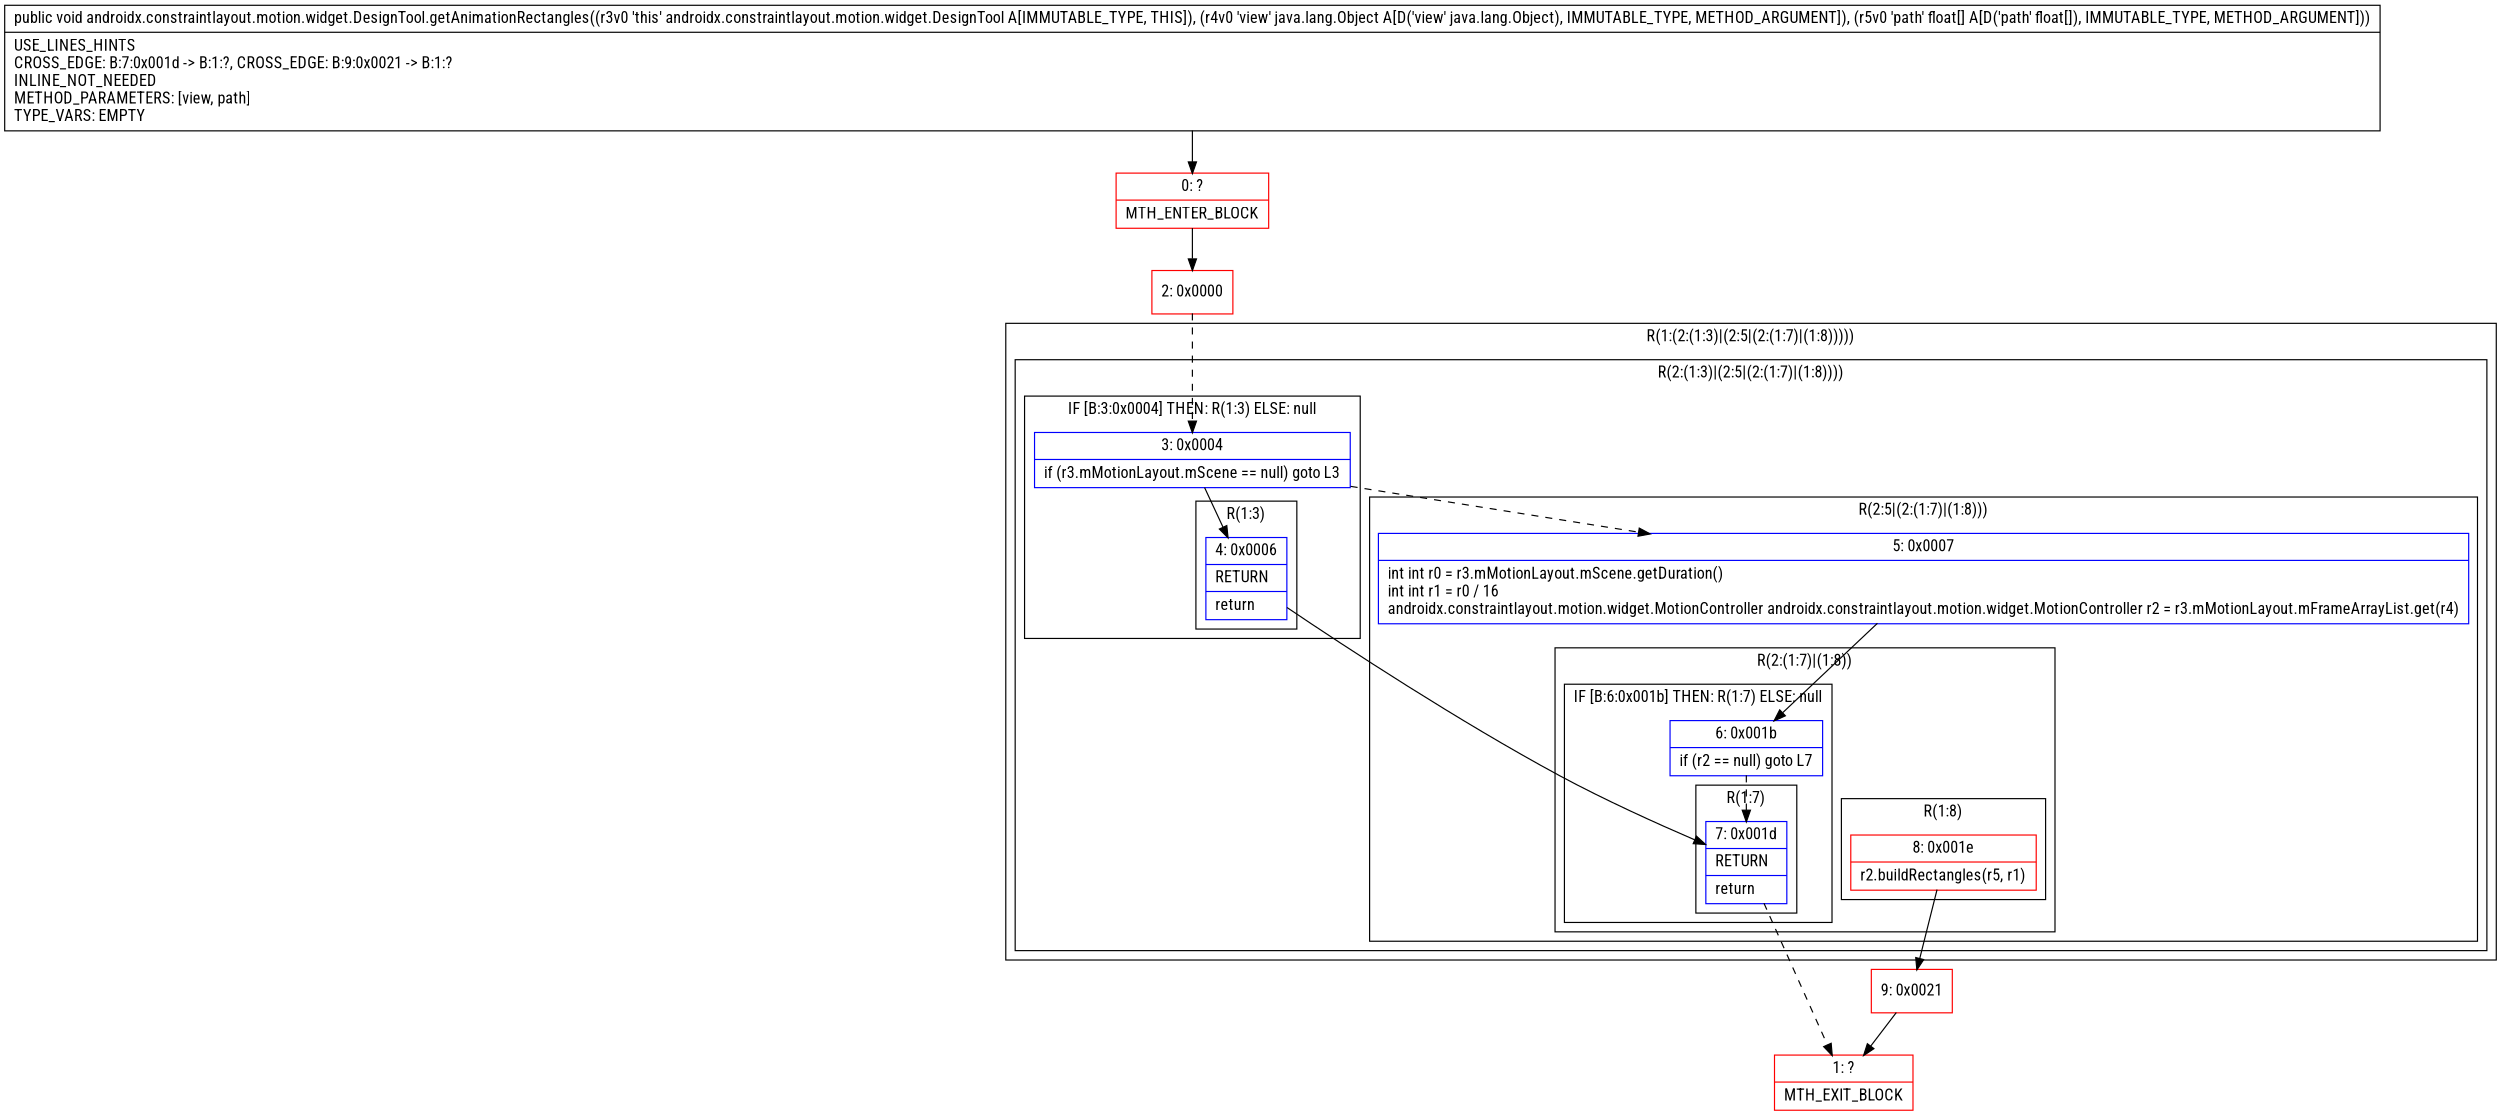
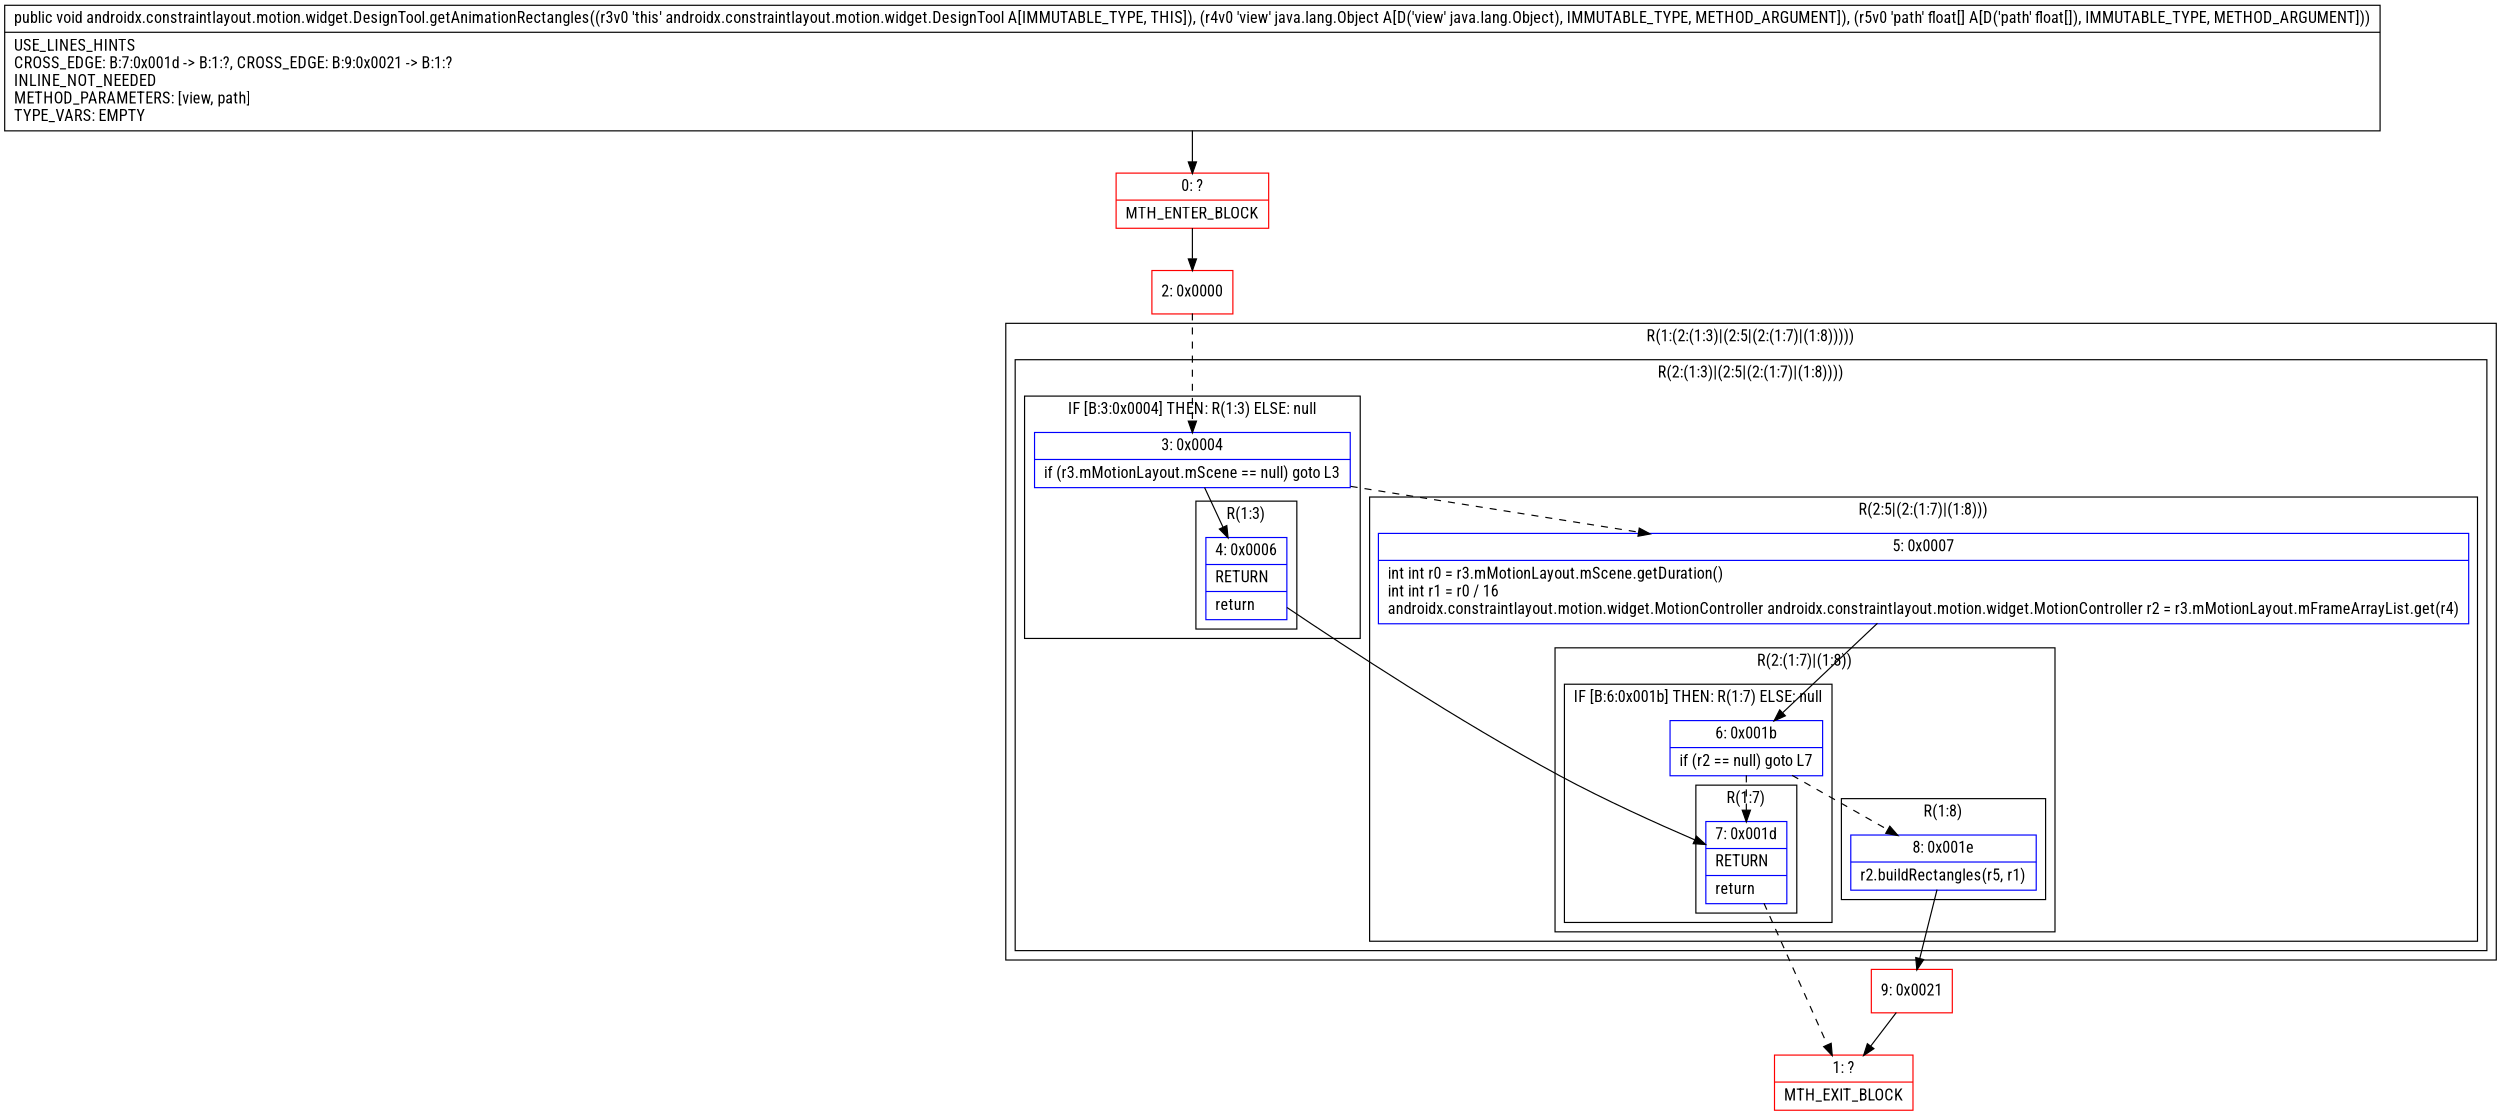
edge "6: 0x001b" -> "8: 0x001e": added
node "8: 0x001e": color red -> blue
